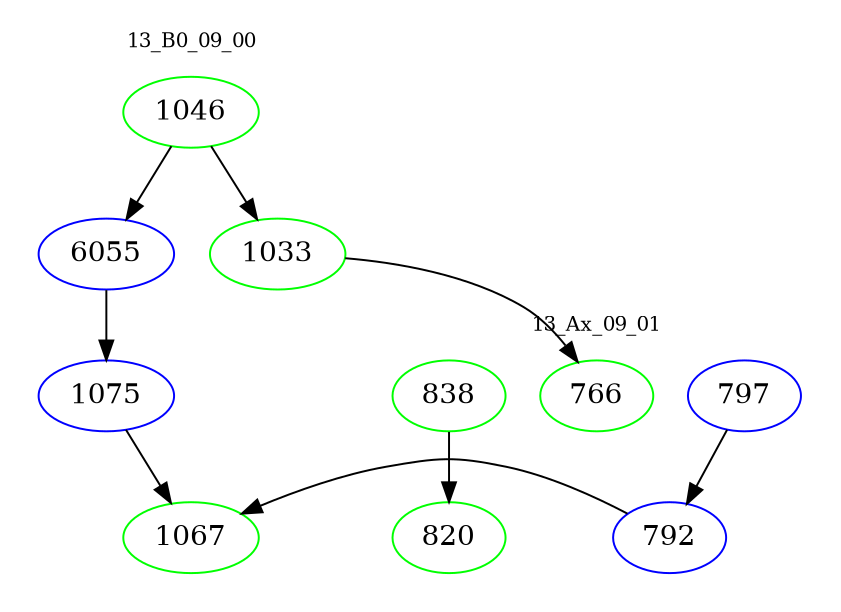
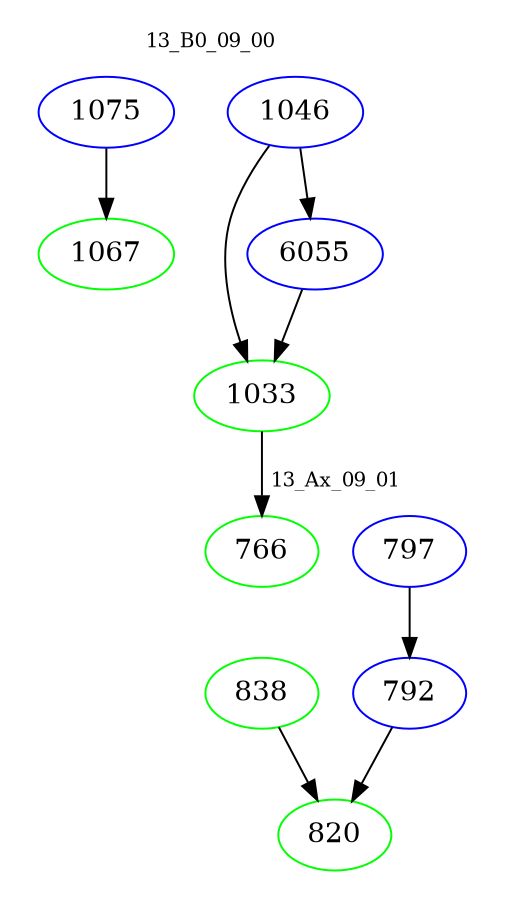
node "1046": color green -> blue
edge "6055" -> "1075": now "6055" -> "1033"
edge "792" -> "1067": now "792" -> "820"
